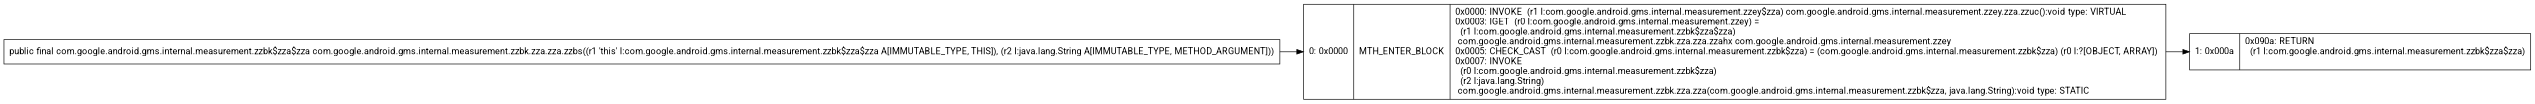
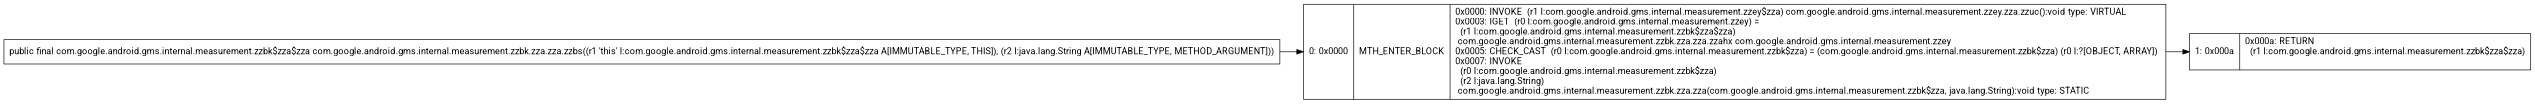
node "1: 0x000a": text "0x090a: RETURN" -> "0x000a: RETURN"
